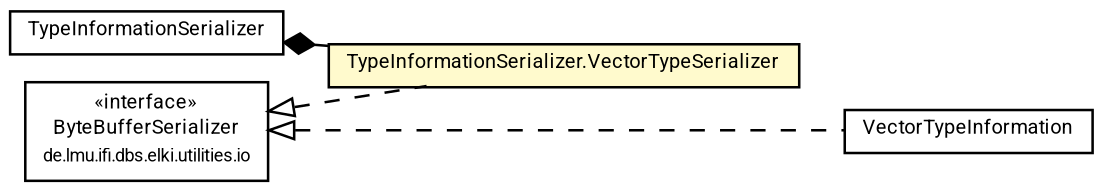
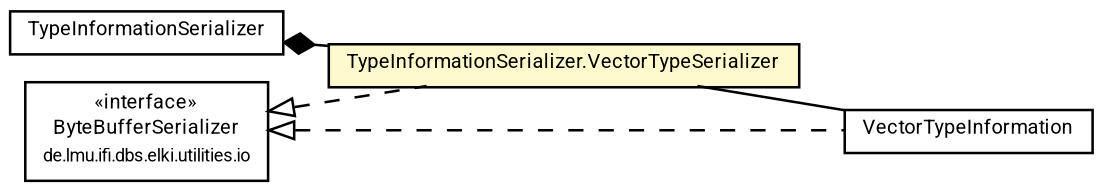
edge "TypeInformationSerializer.VectorTypeSerializer" -- "VectorTypeInformation": added
